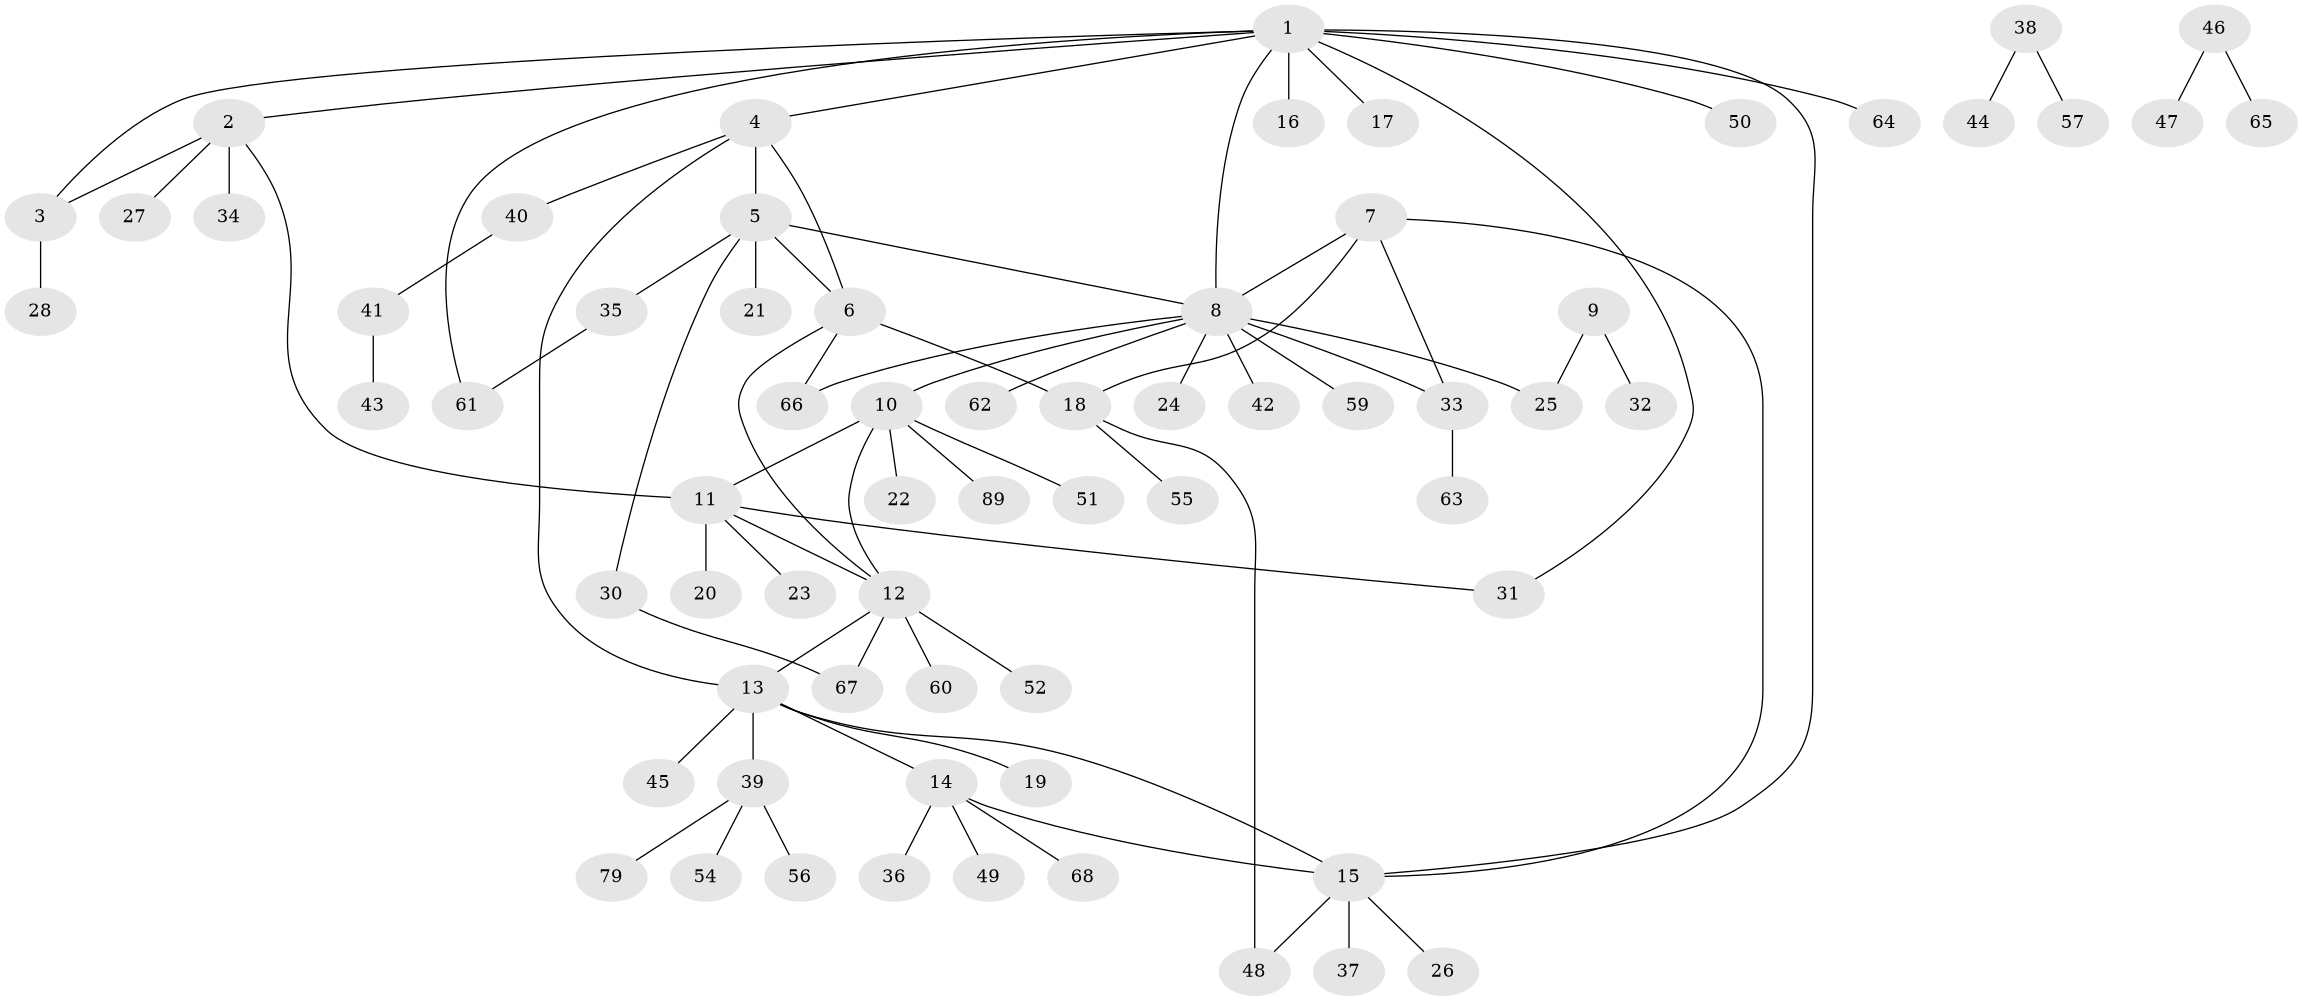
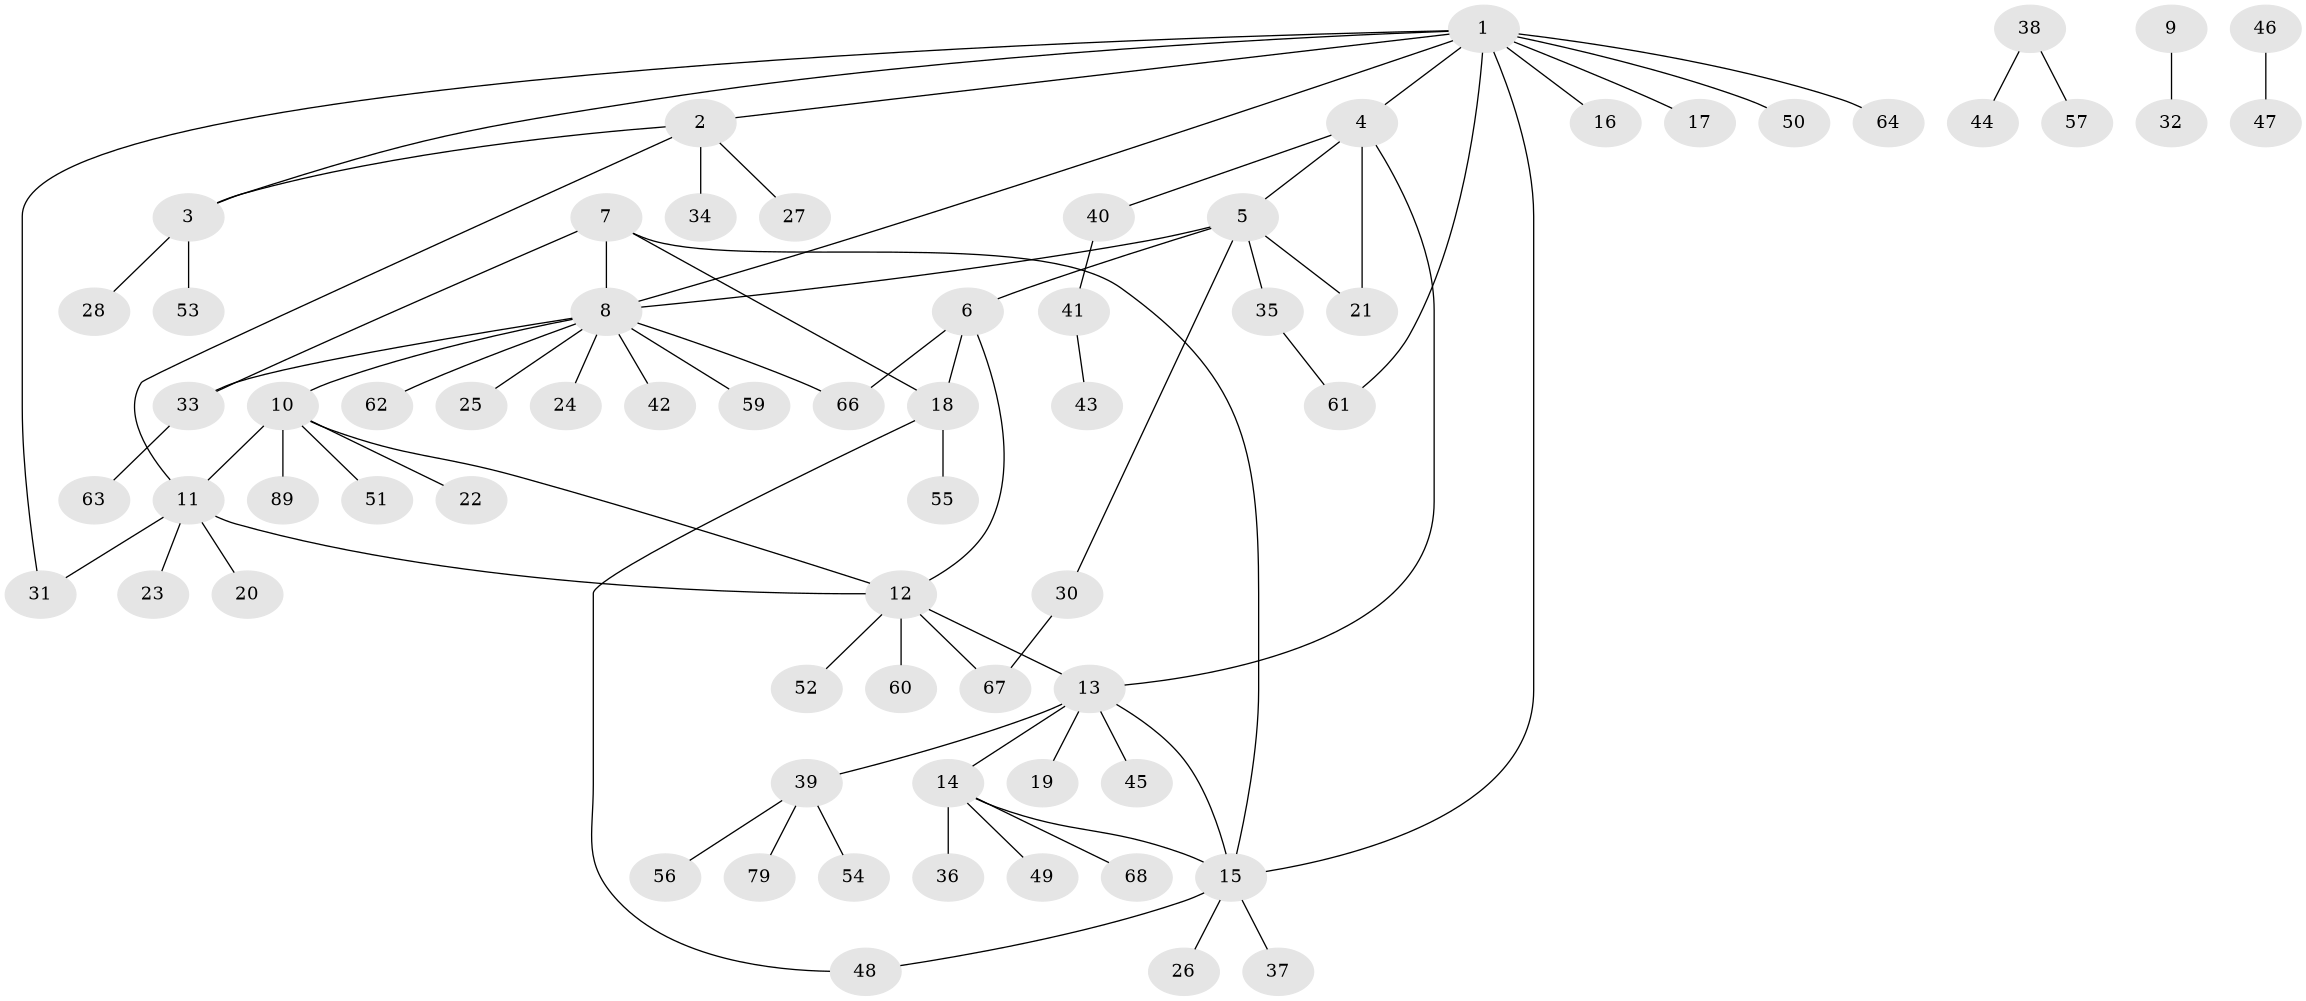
node "65": removed
edge "4" -- "6": now "4" -- "21"
node "53": added
edge "9" -- "25": removed
